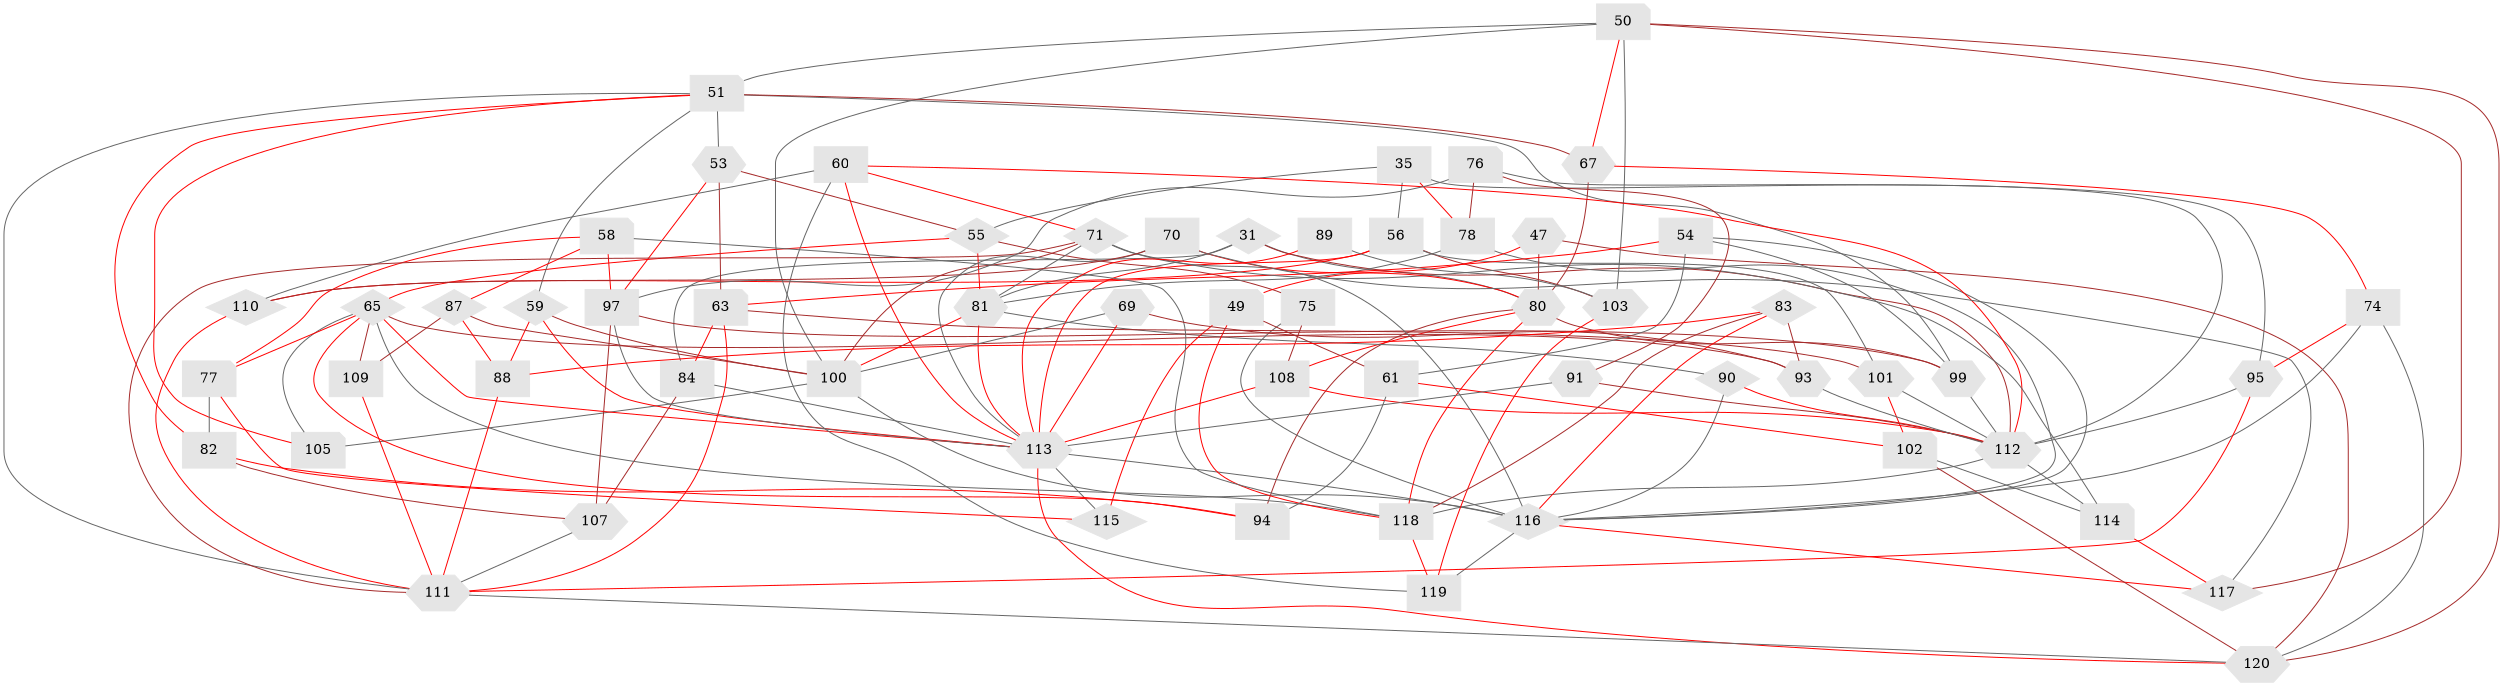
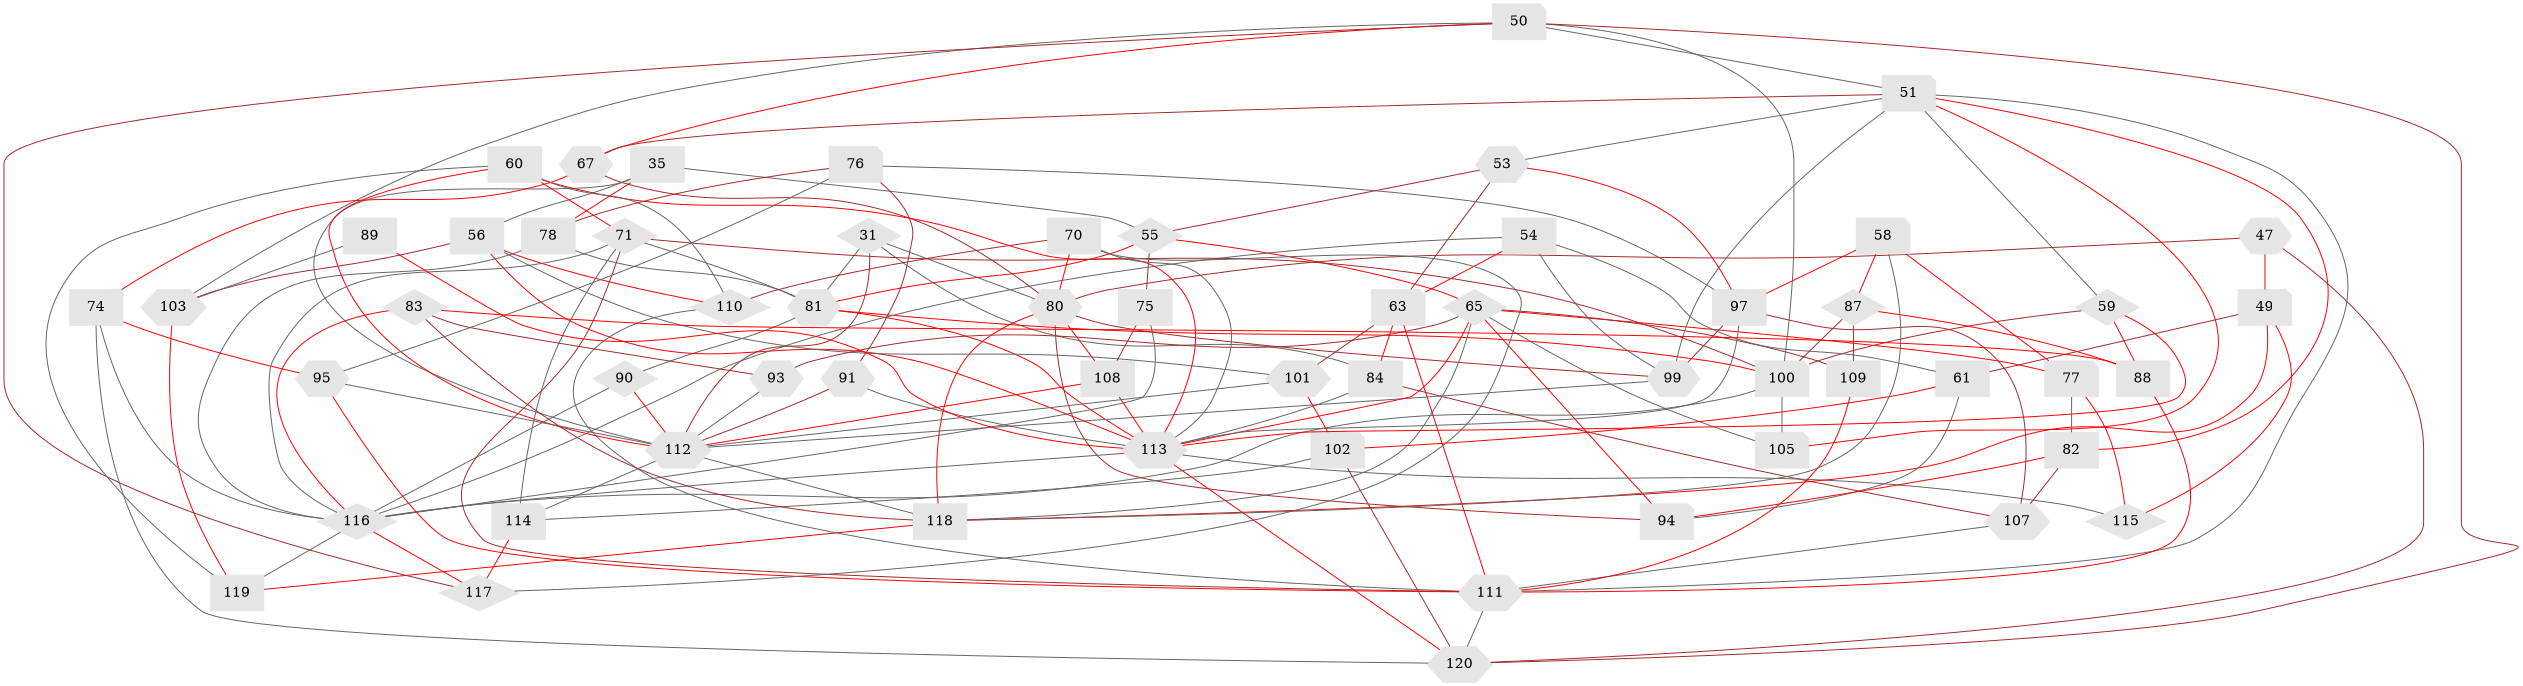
node "69": removed
edge "110" -- "111": color red -> gray40
